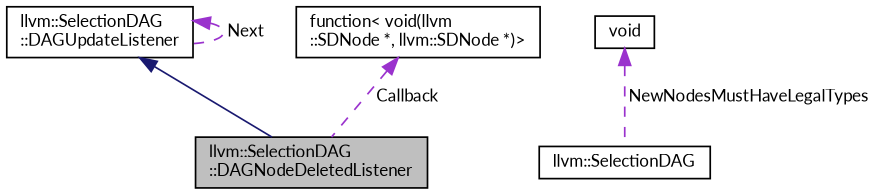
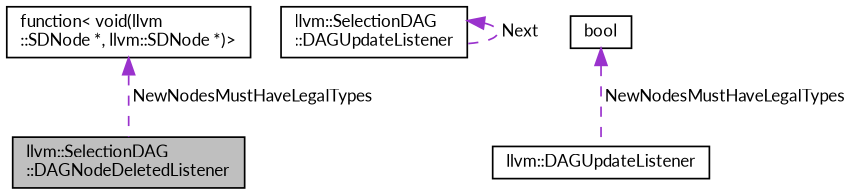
node "void": label "void" -> "bool"
edge "llvm::SelectionDAG ::DAGNodeDeletedListener" -> "function< void(llvm ::SDNode *, llvm::SDNode *)>": label " Callback" -> " NewNodesMustHaveLegalTypes"
edge "llvm::SelectionDAG ::DAGNodeDeletedListener" -> "llvm::SelectionDAG ::DAGUpdateListener": removed
node "llvm::SelectionDAG": label "llvm::SelectionDAG" -> "llvm::DAGUpdateListener"
